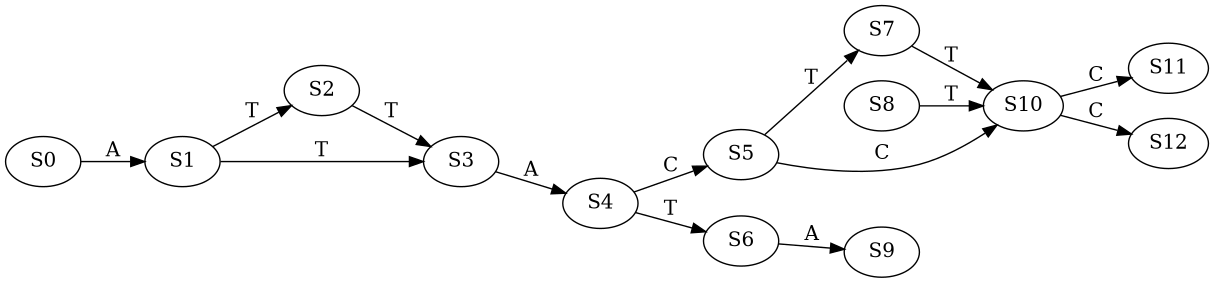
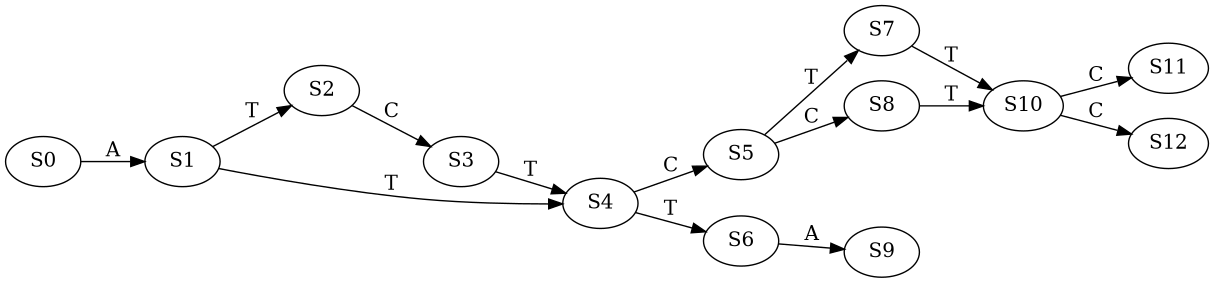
edge "S2" -> "S3": label "T" -> "C"
edge "S1" -> "S3": now "S1" -> "S4"
edge "S5" -> "S10": now "S5" -> "S8"
edge "S3" -> "S4": label "A" -> "T"
